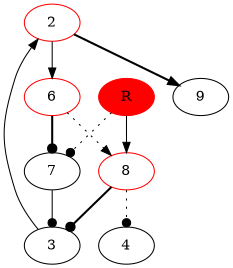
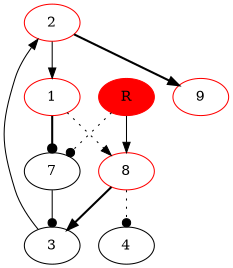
node "6": label "6" -> "1"
node "9": color black -> red
edge "8" -> "3": arrowhead dot -> normal
